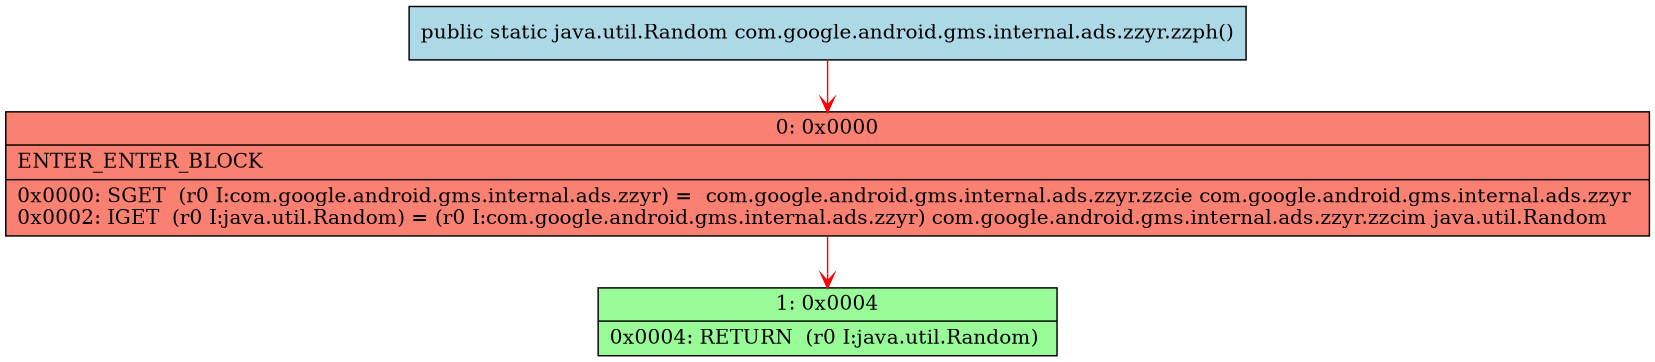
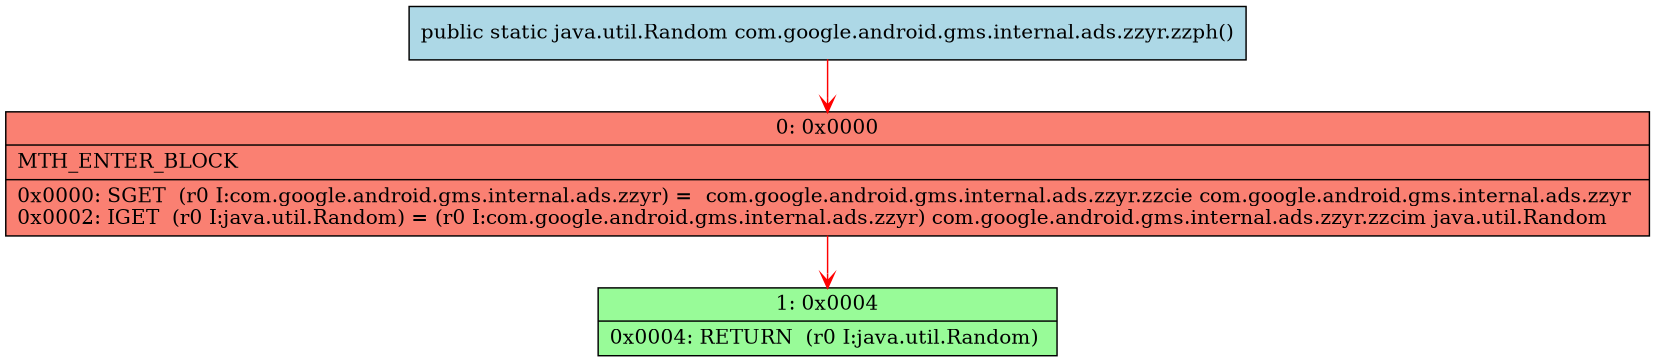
node "0: 0x0000": text "ENTER_ENTER_BLOCK" -> "MTH_ENTER_BLOCK"
